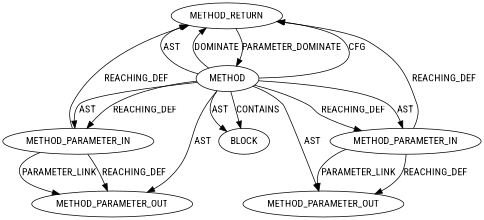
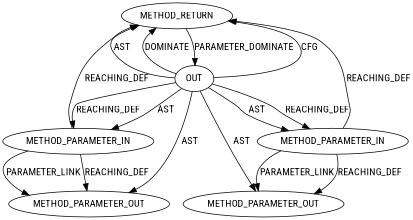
node "METHOD": label "METHOD" -> "OUT"
node "BLOCK": removed
